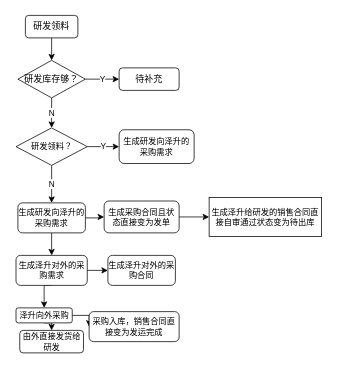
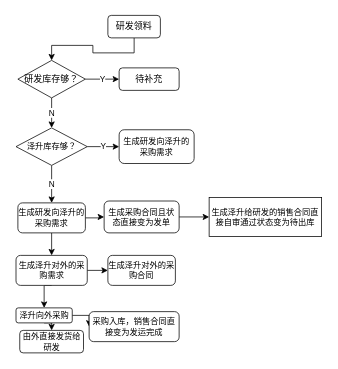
node "研发领料": moved (51, 27) -> (134, 27)
node "研发领料？": label "研发领料？" -> "泽升库存够？"
